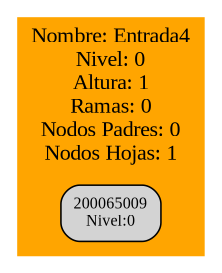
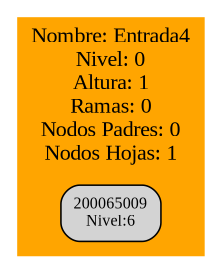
node "200065009 Nivel:0": label "200065009 Nivel:0" -> "200065009 Nivel:6"
